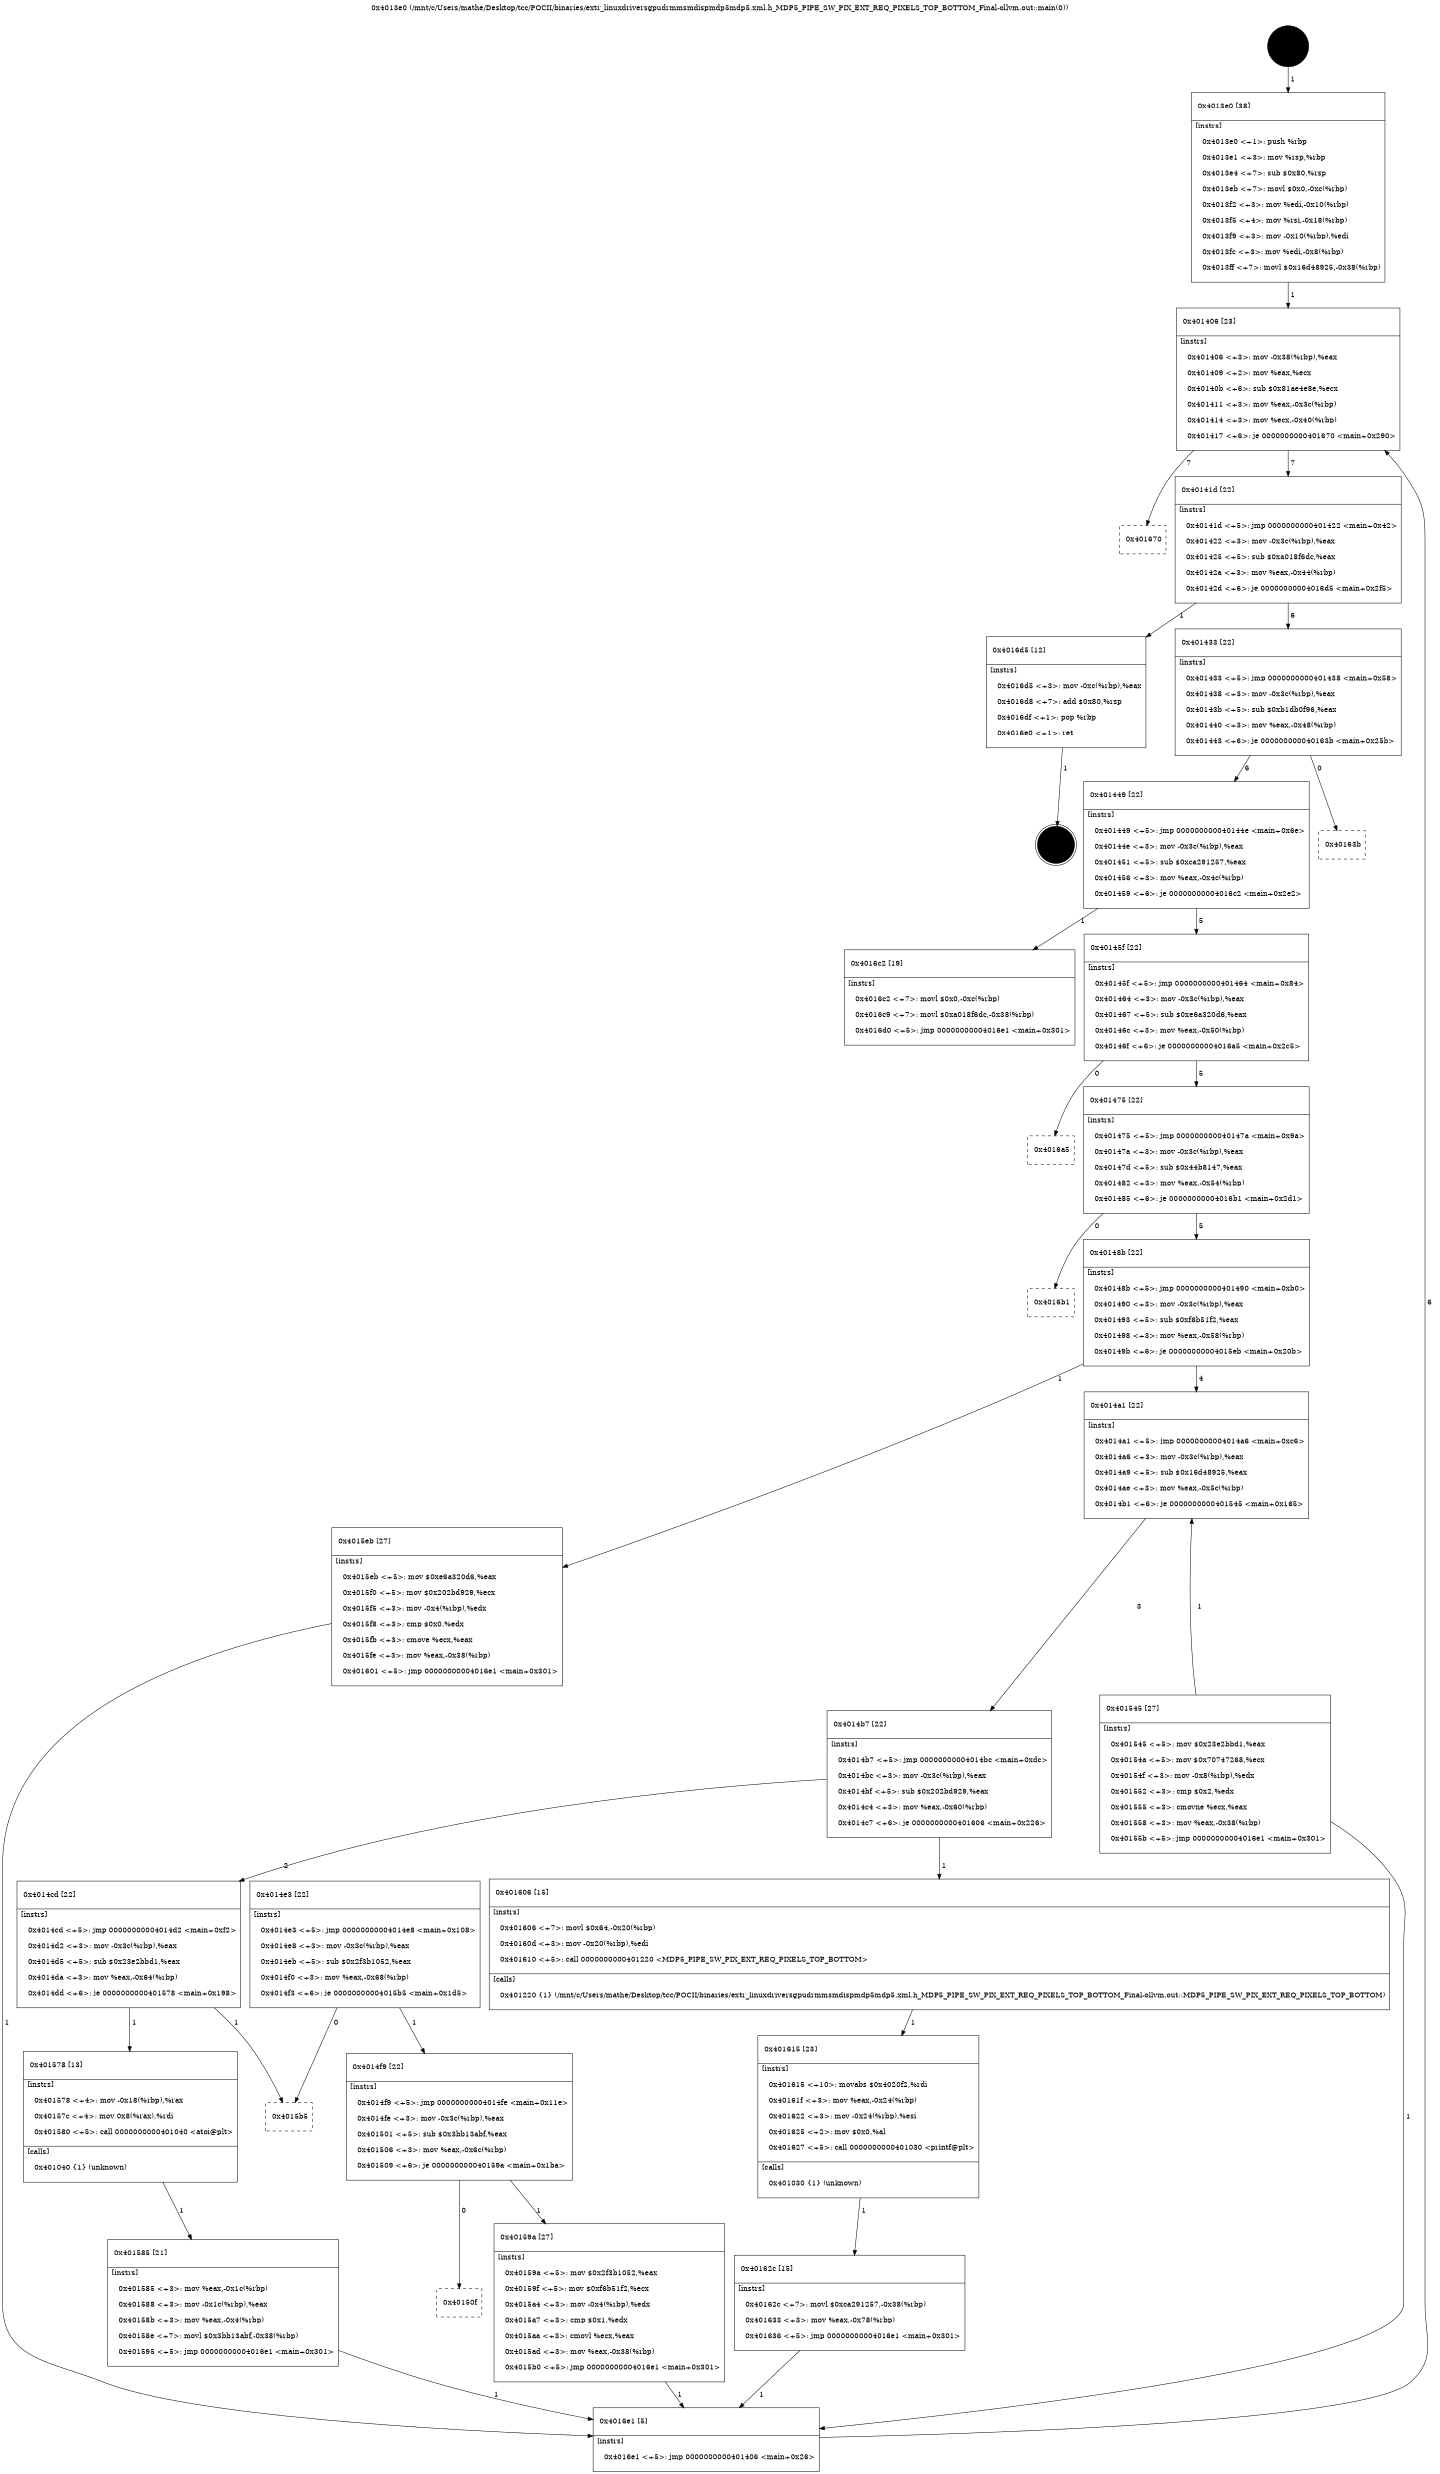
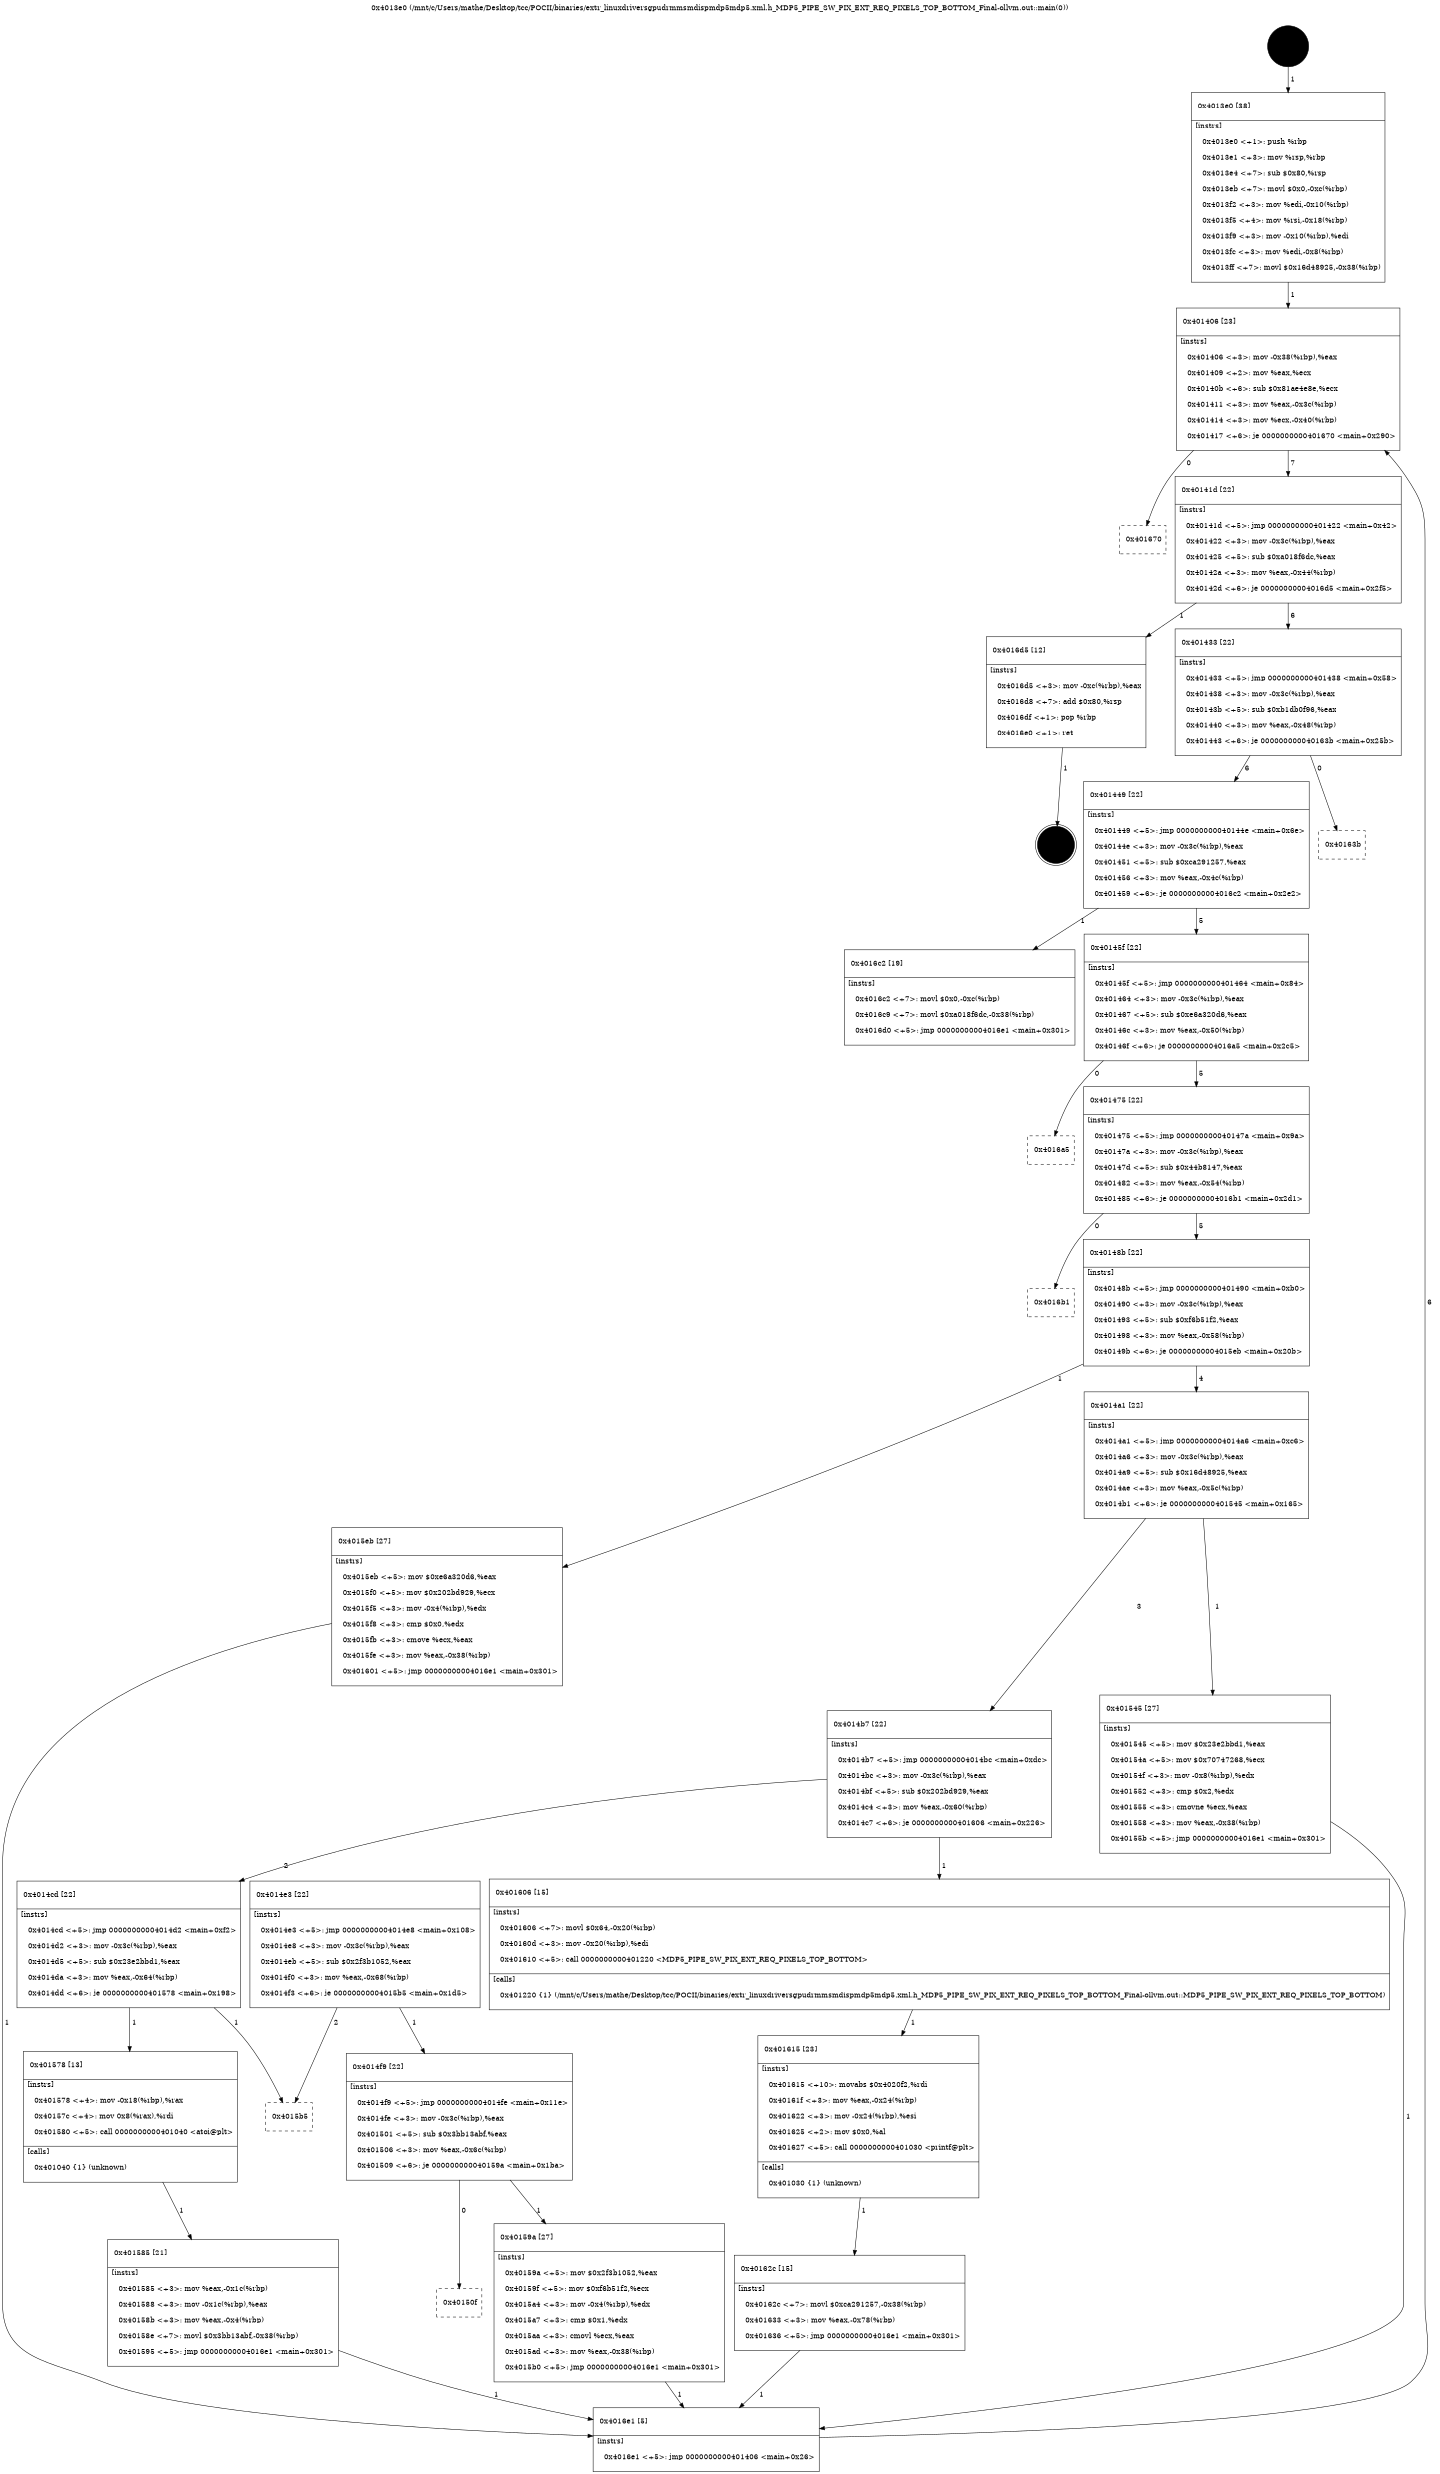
edge "0x401406 [23]" -> "0x401670": label " 7" -> " 0"
edge "0x401545 [27]" -> "0x4014a1 [22]": reversed
edge "0x4014e3 [22]" -> "0x4015b5": label " 0" -> " 2"
